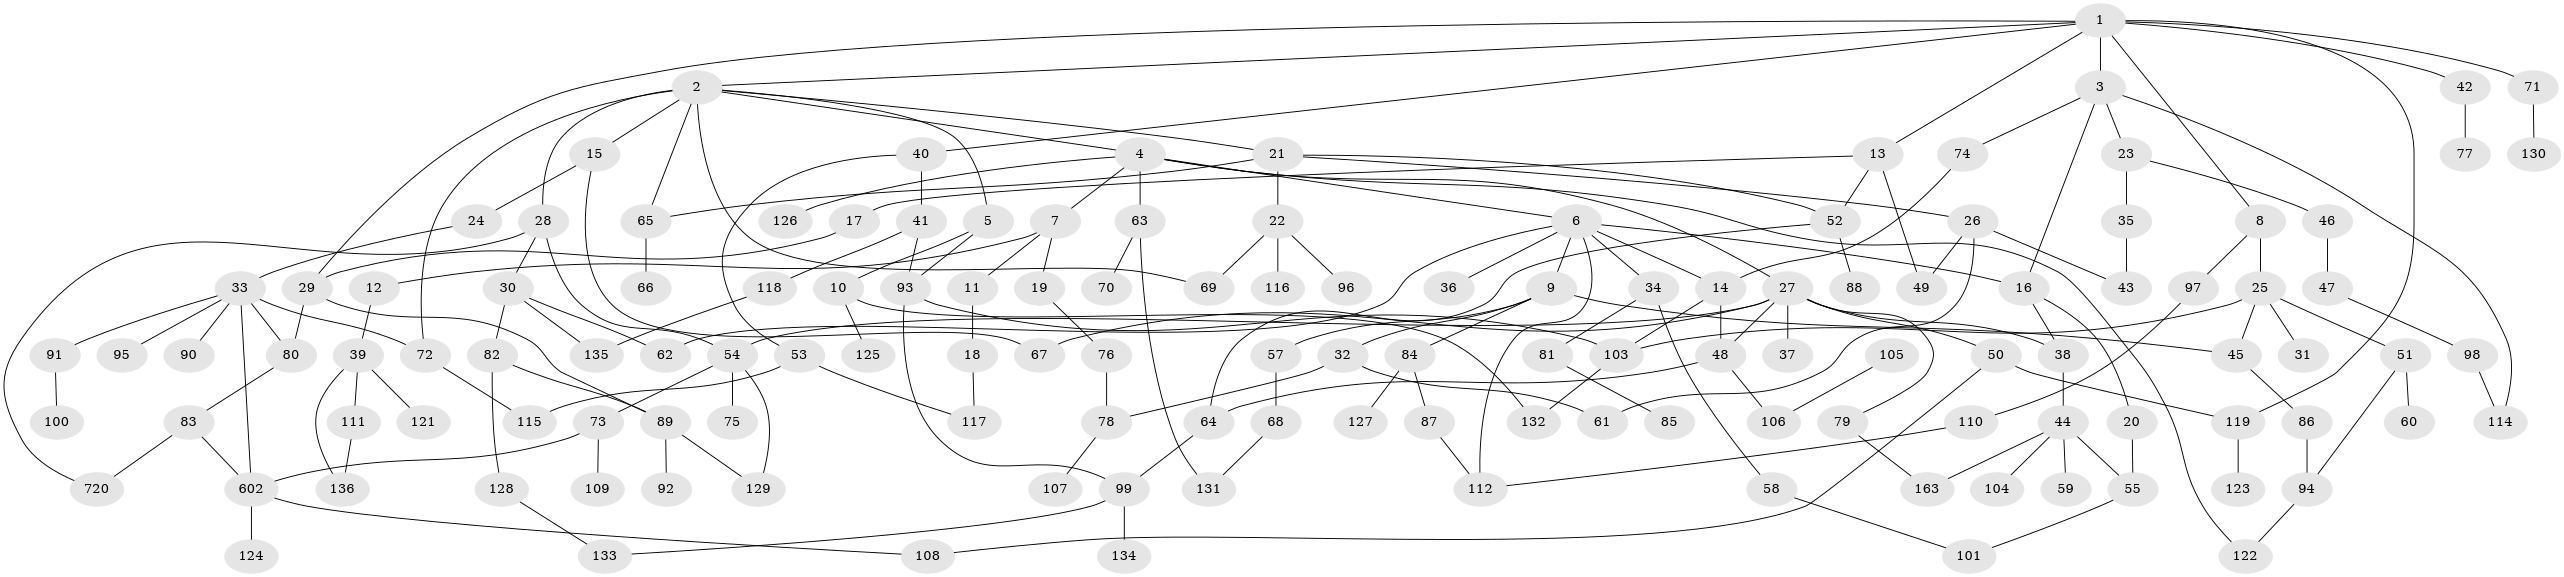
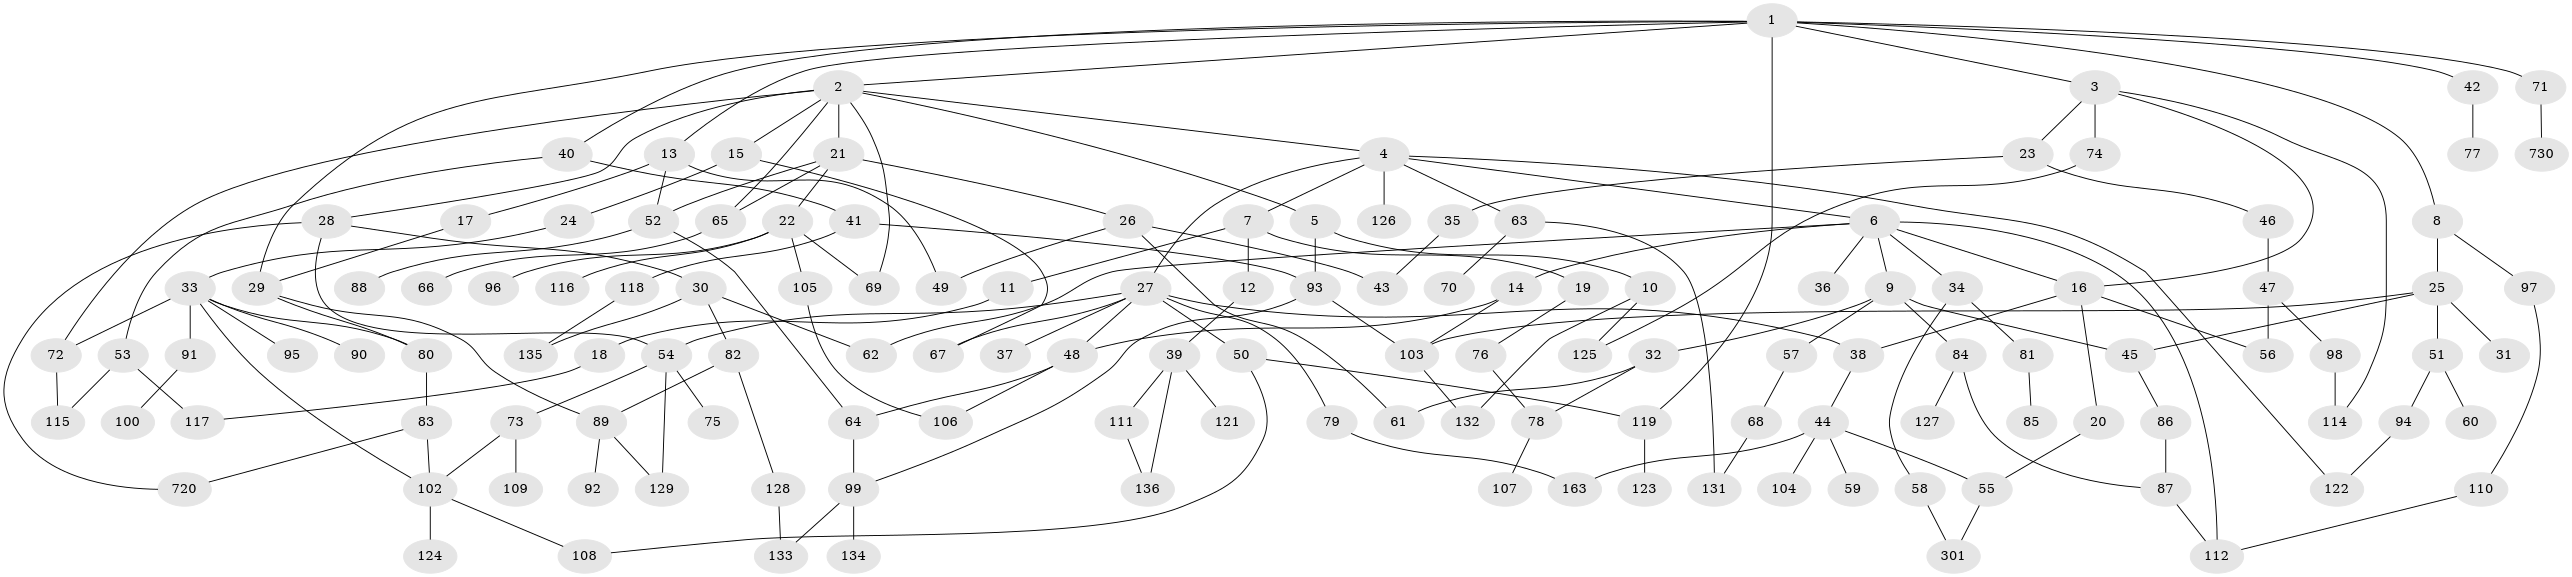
node "130": label "130" -> "730"
edge "74" -- "14": now "74" -- "125"
edge "22" -- "105": added
node "56": added
edge "86" -- "94": now "86" -- "87"
node "602": label "602" -> "102"
node "101": label "101" -> "301"
